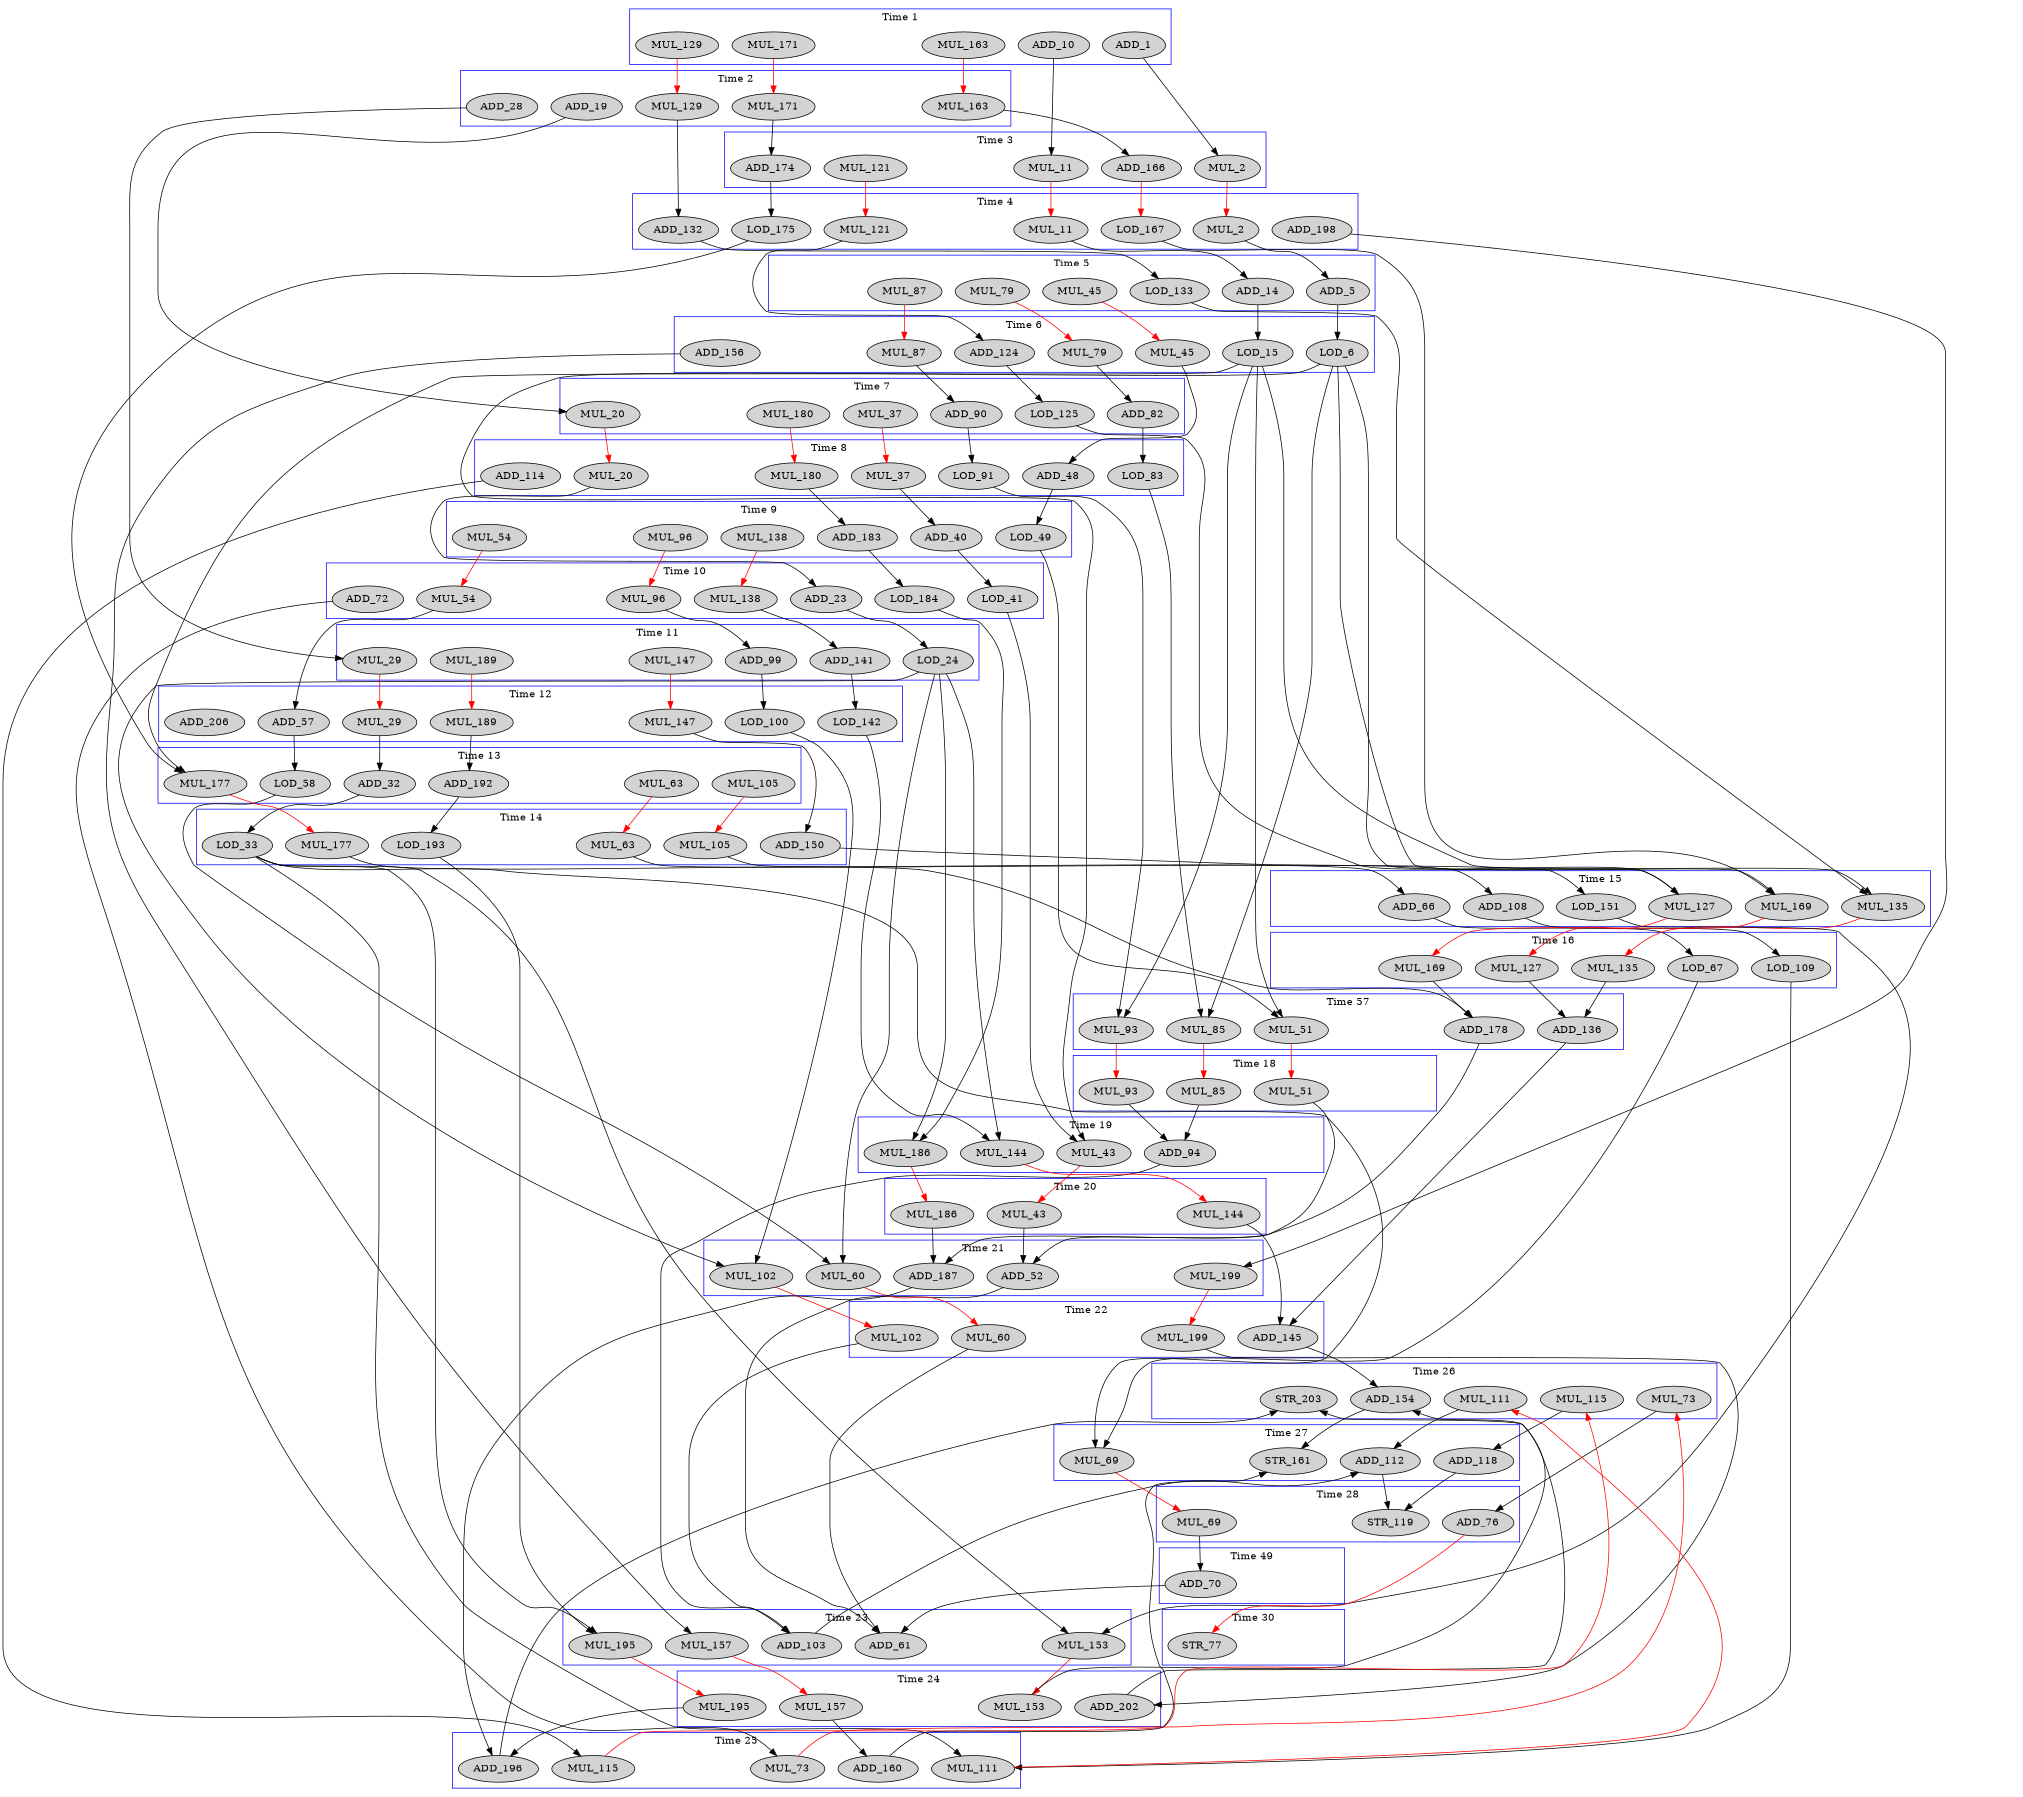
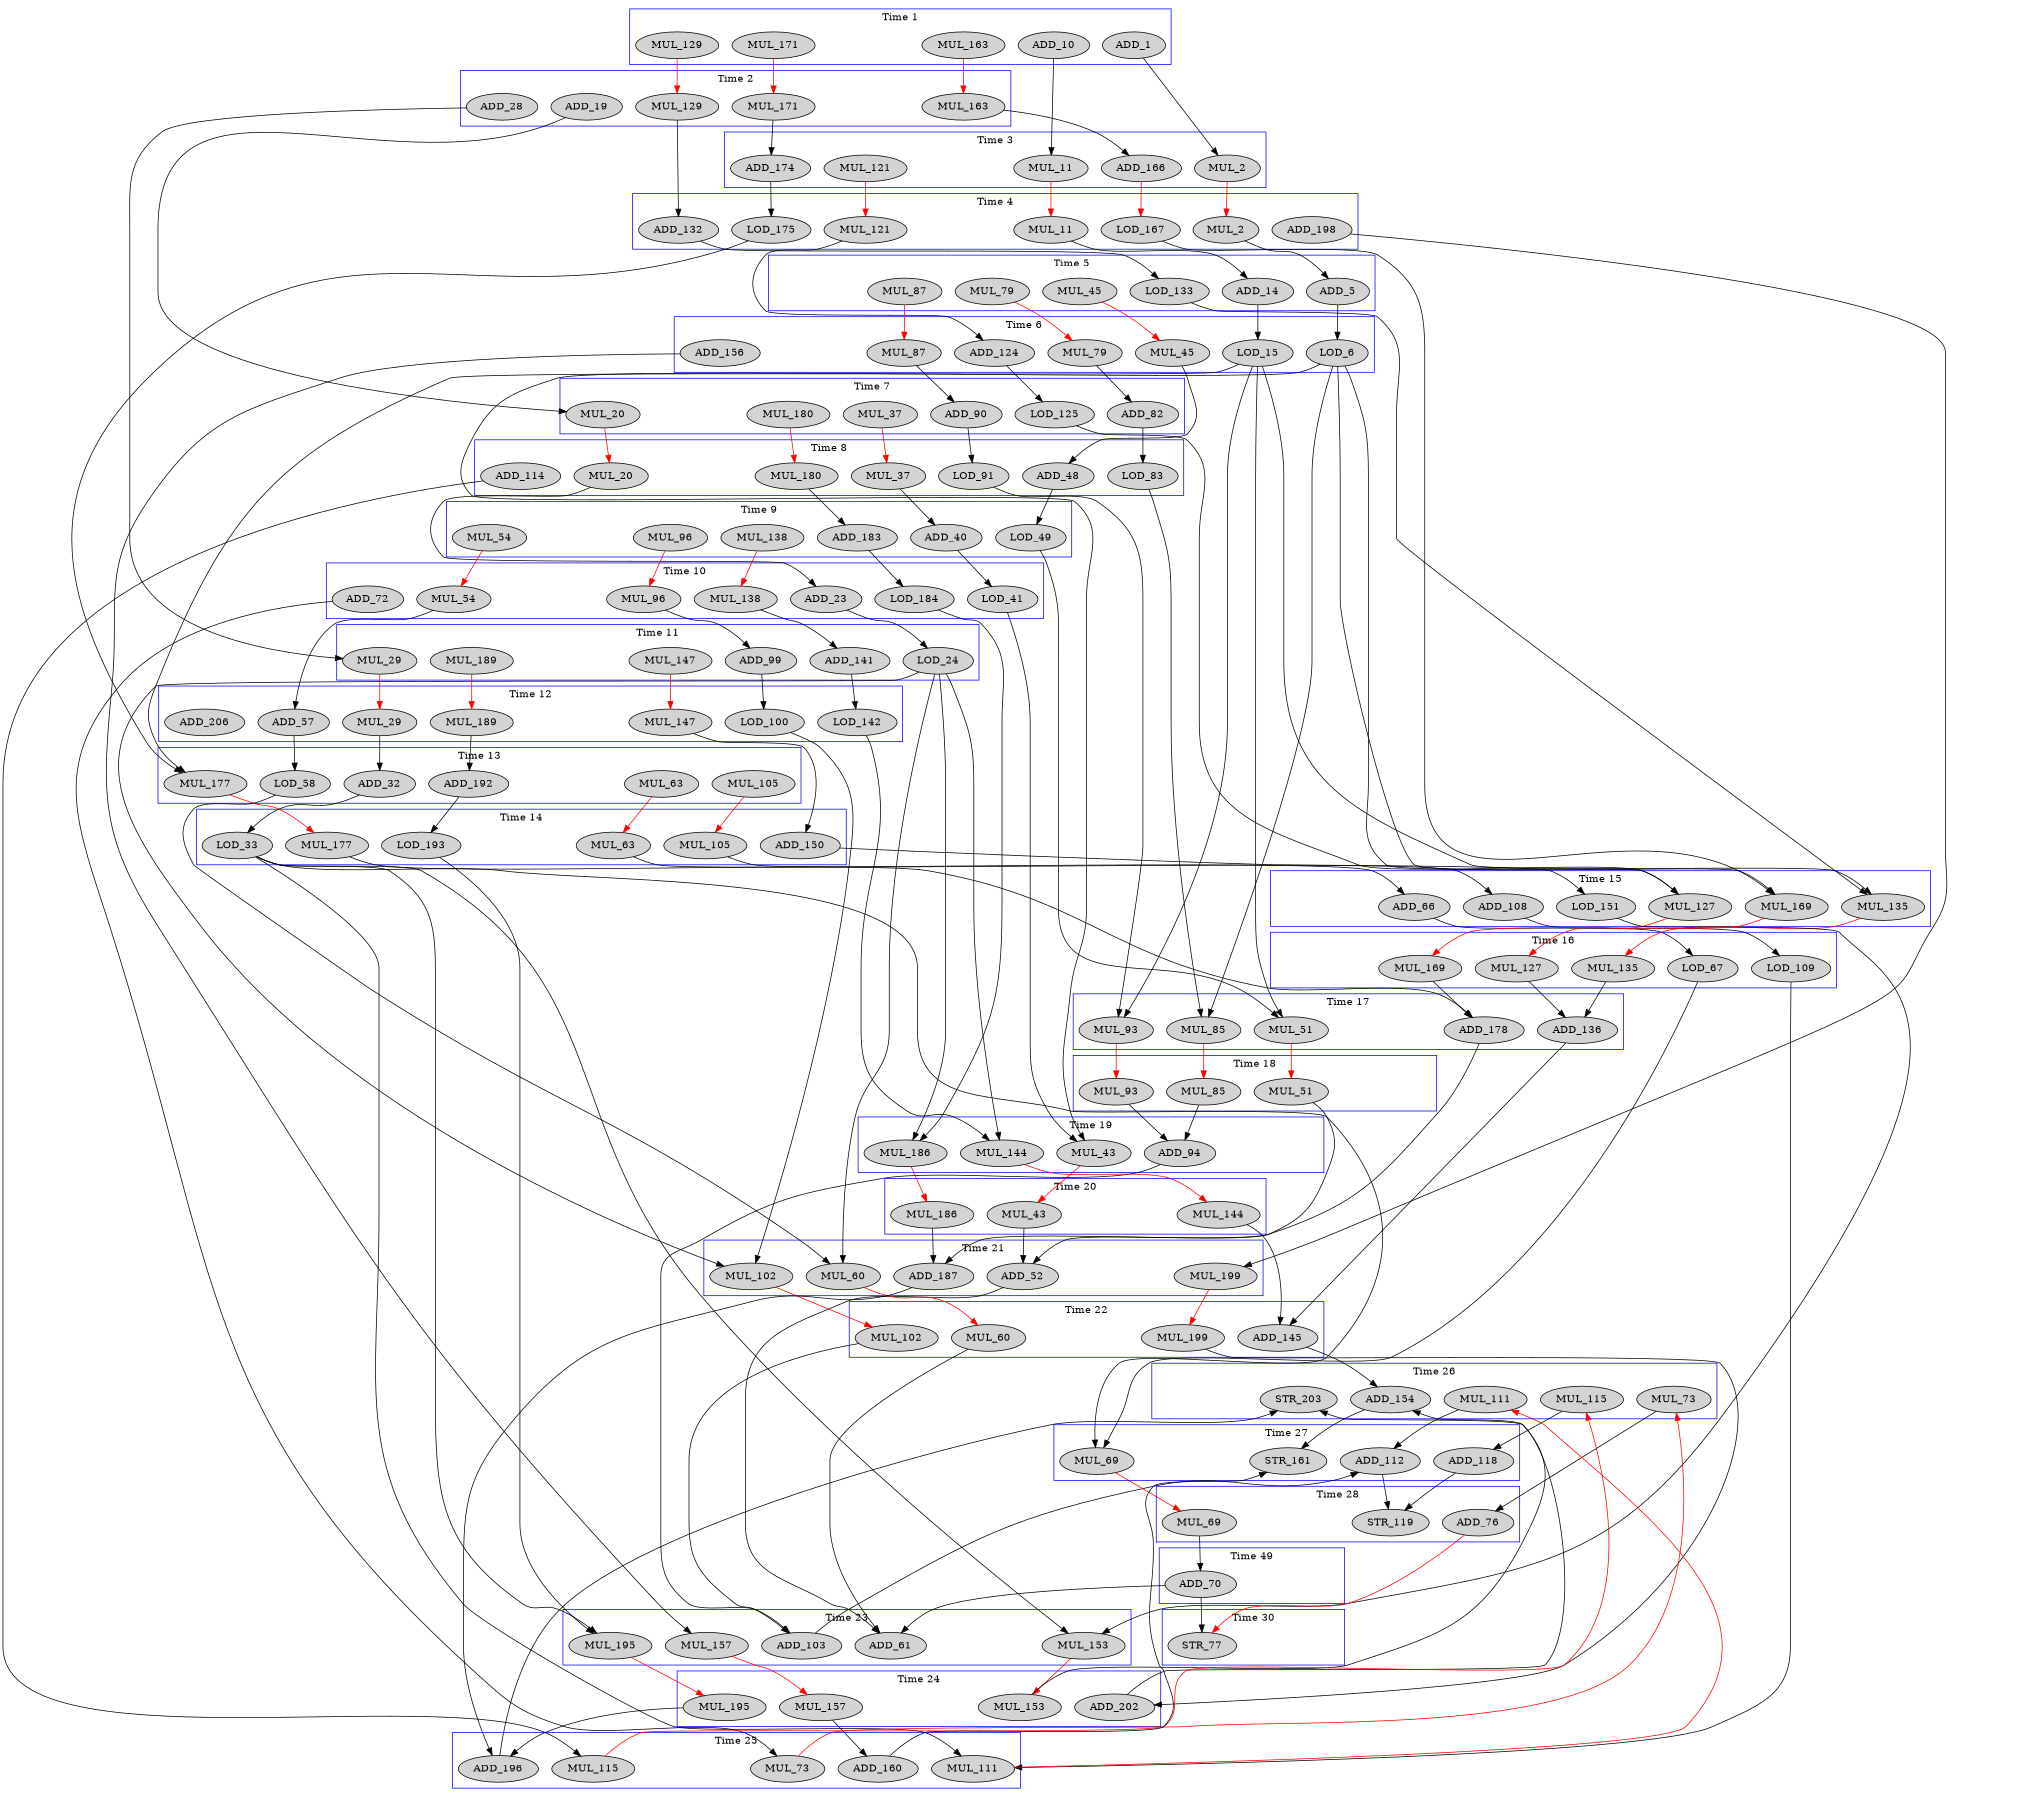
cluster "Time 57": label "Time 57" -> "Time 17"
edge "ADD_70" -> "STR_77": added
